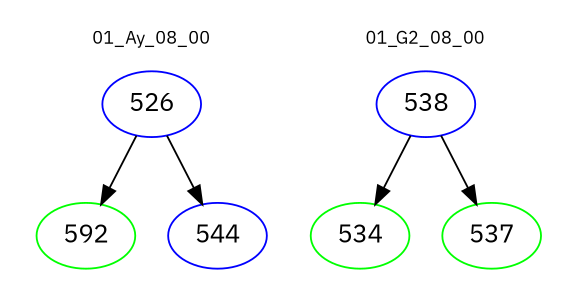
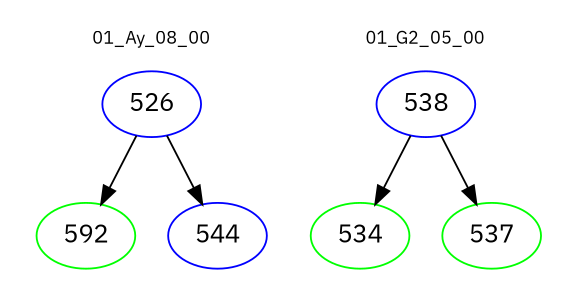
cluster "01_G2_08_00": label "01_G2_08_00" -> "01_G2_05_00"
